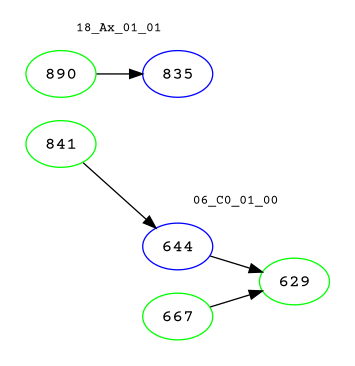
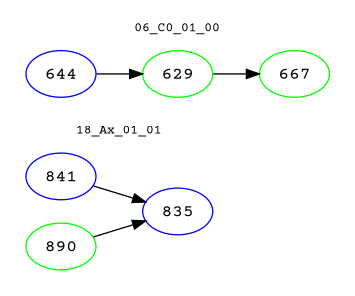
node "841": color green -> blue
edge "841" -> "644": now "841" -> "835"
edge "667" -> "629": reversed
